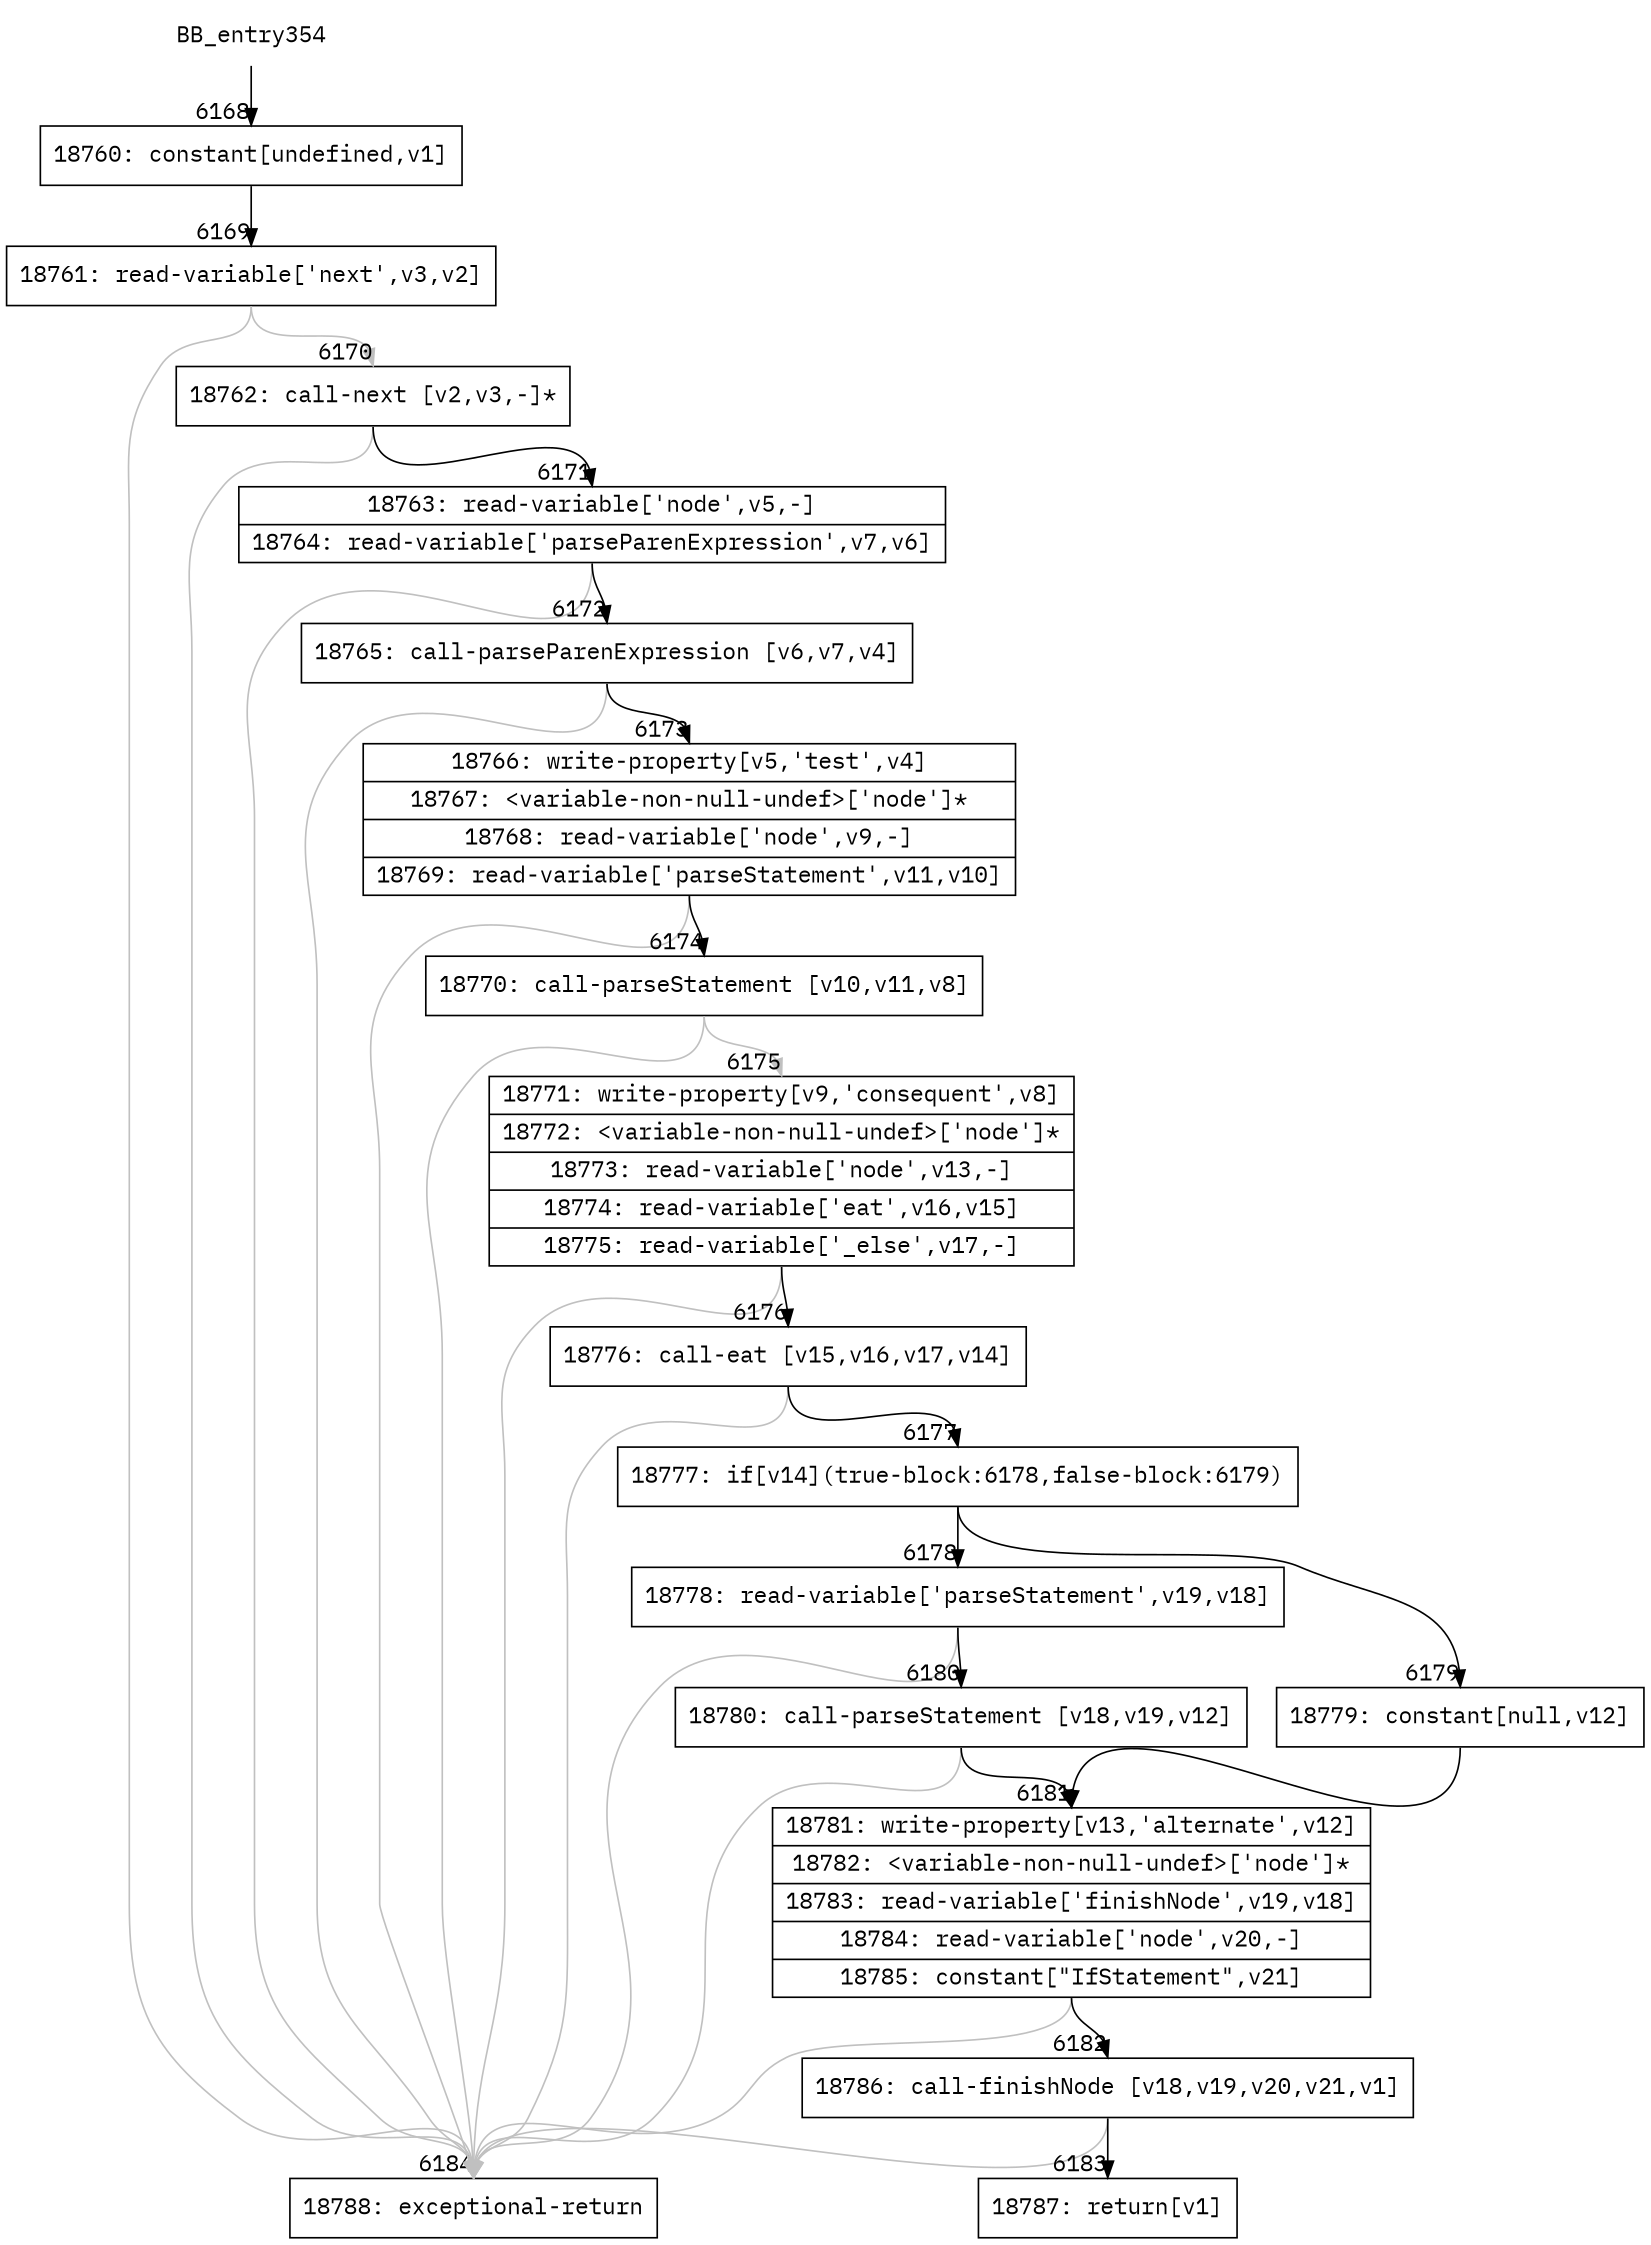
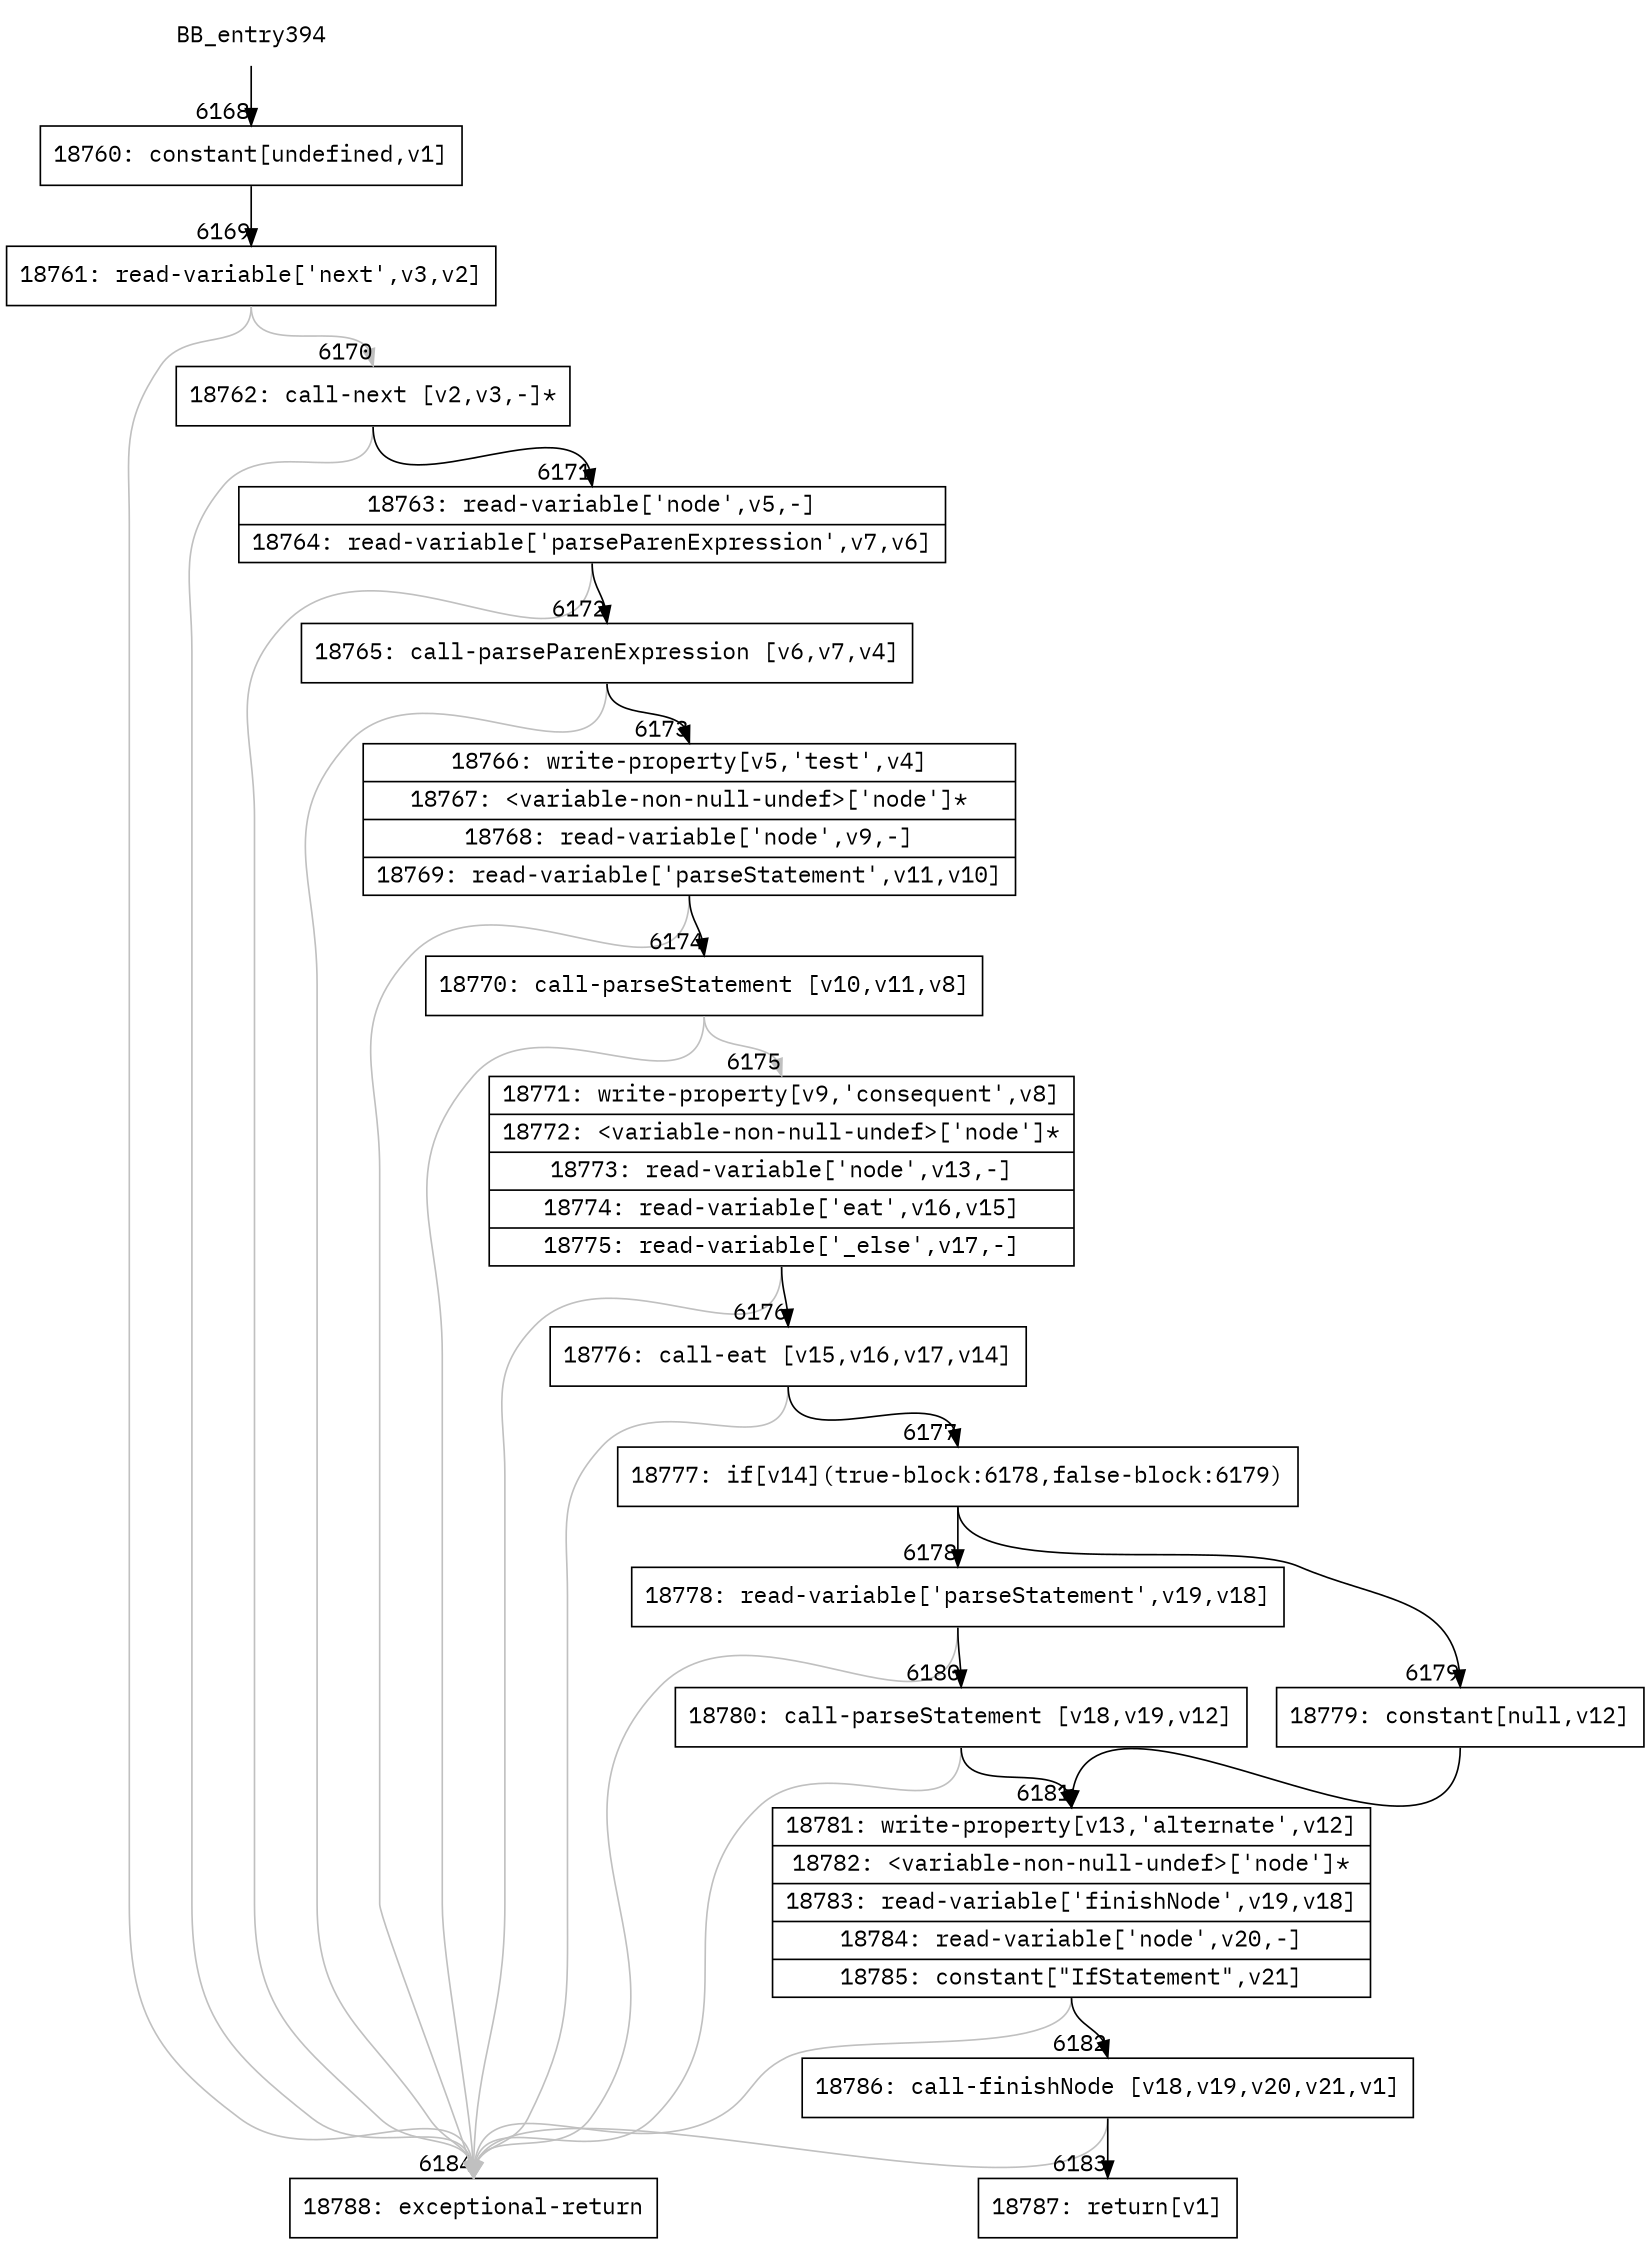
node "BB_entry354": label "BB_entry354" -> "BB_entry394"
